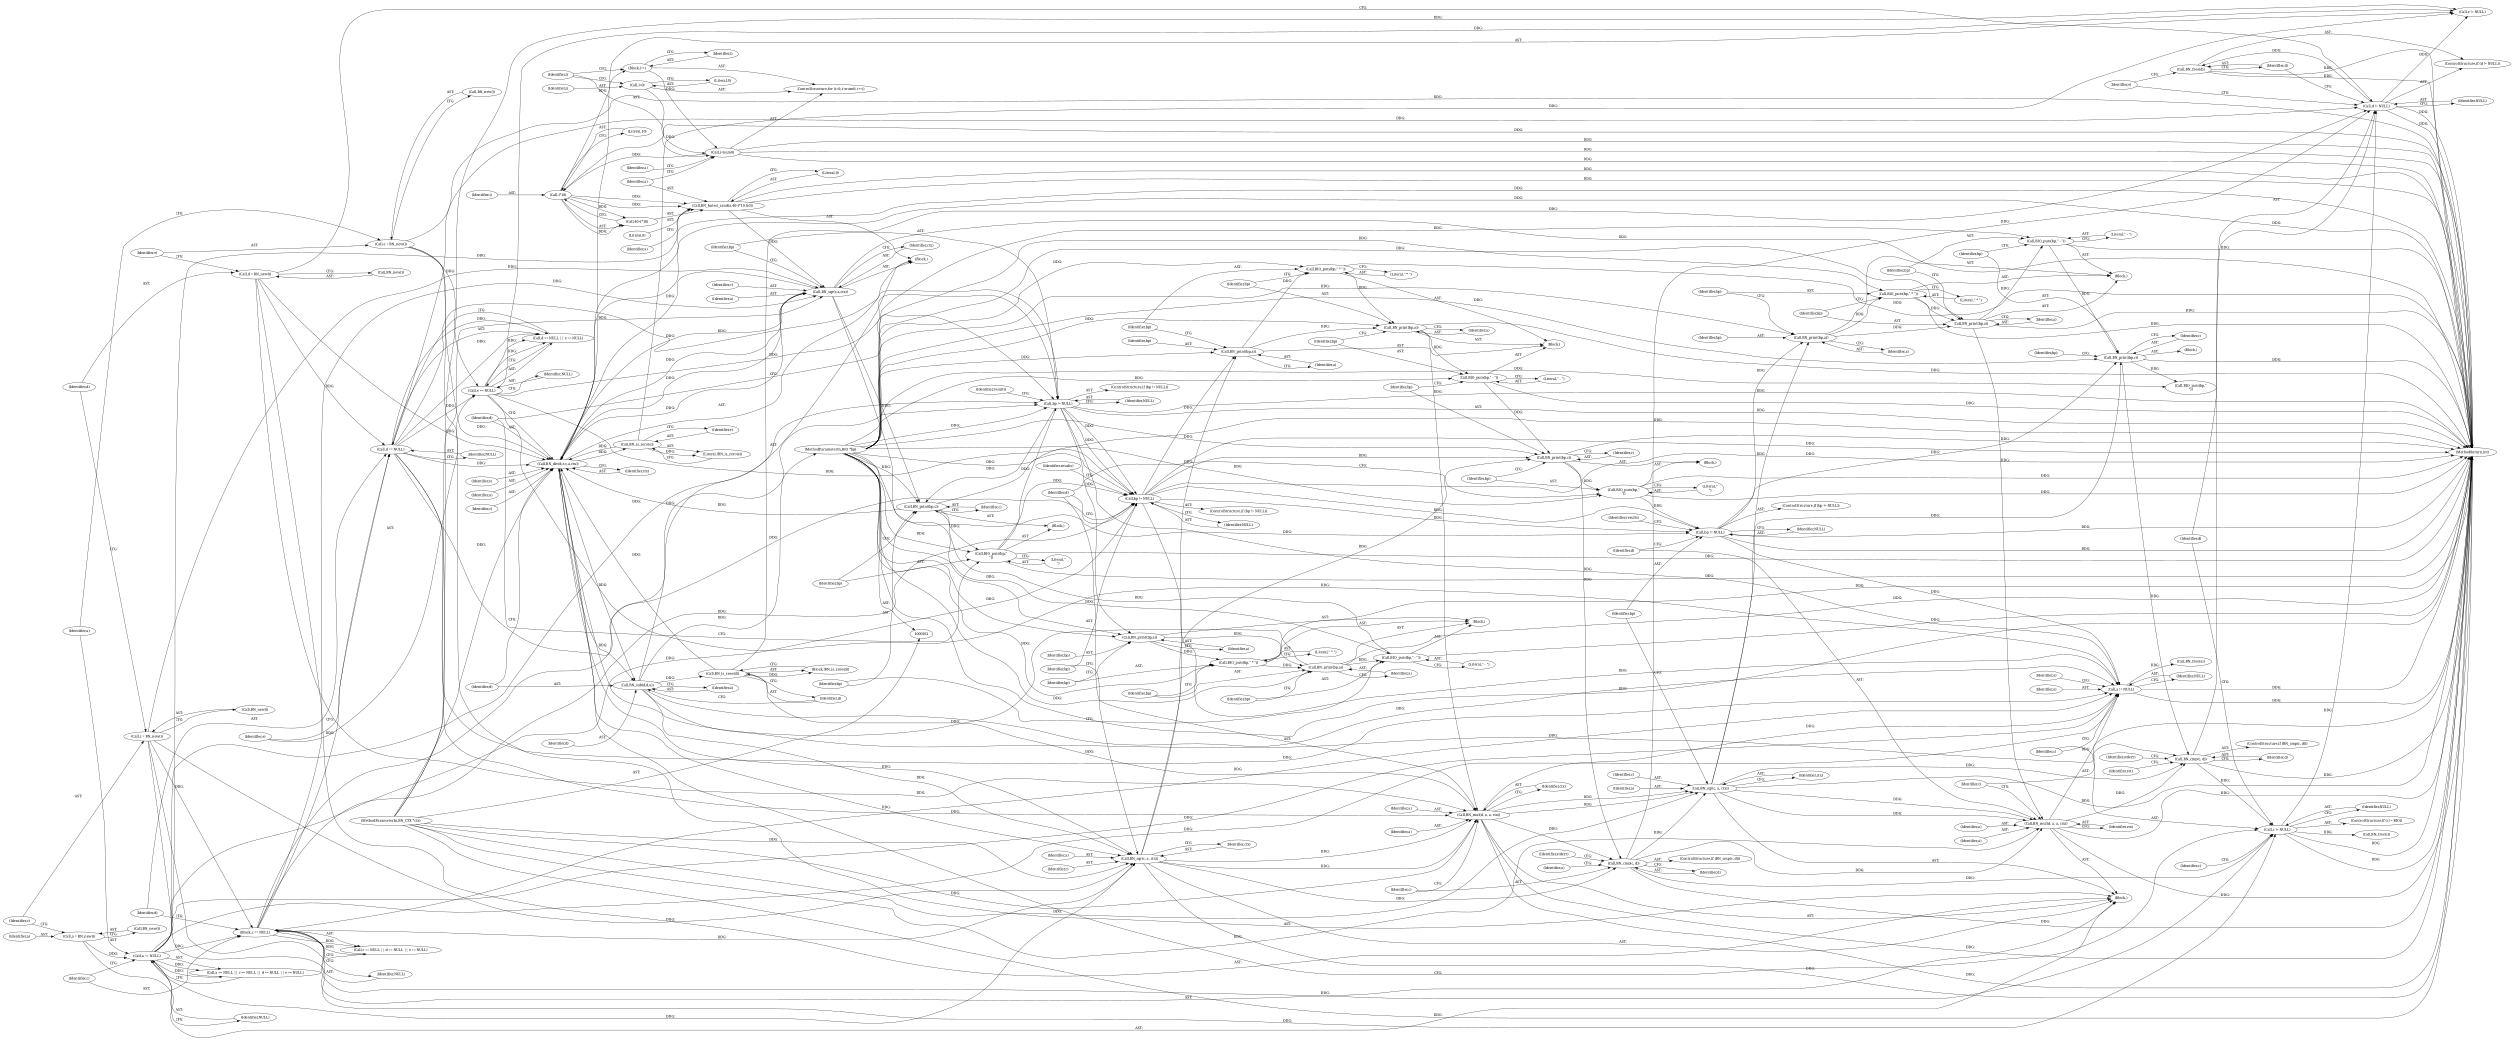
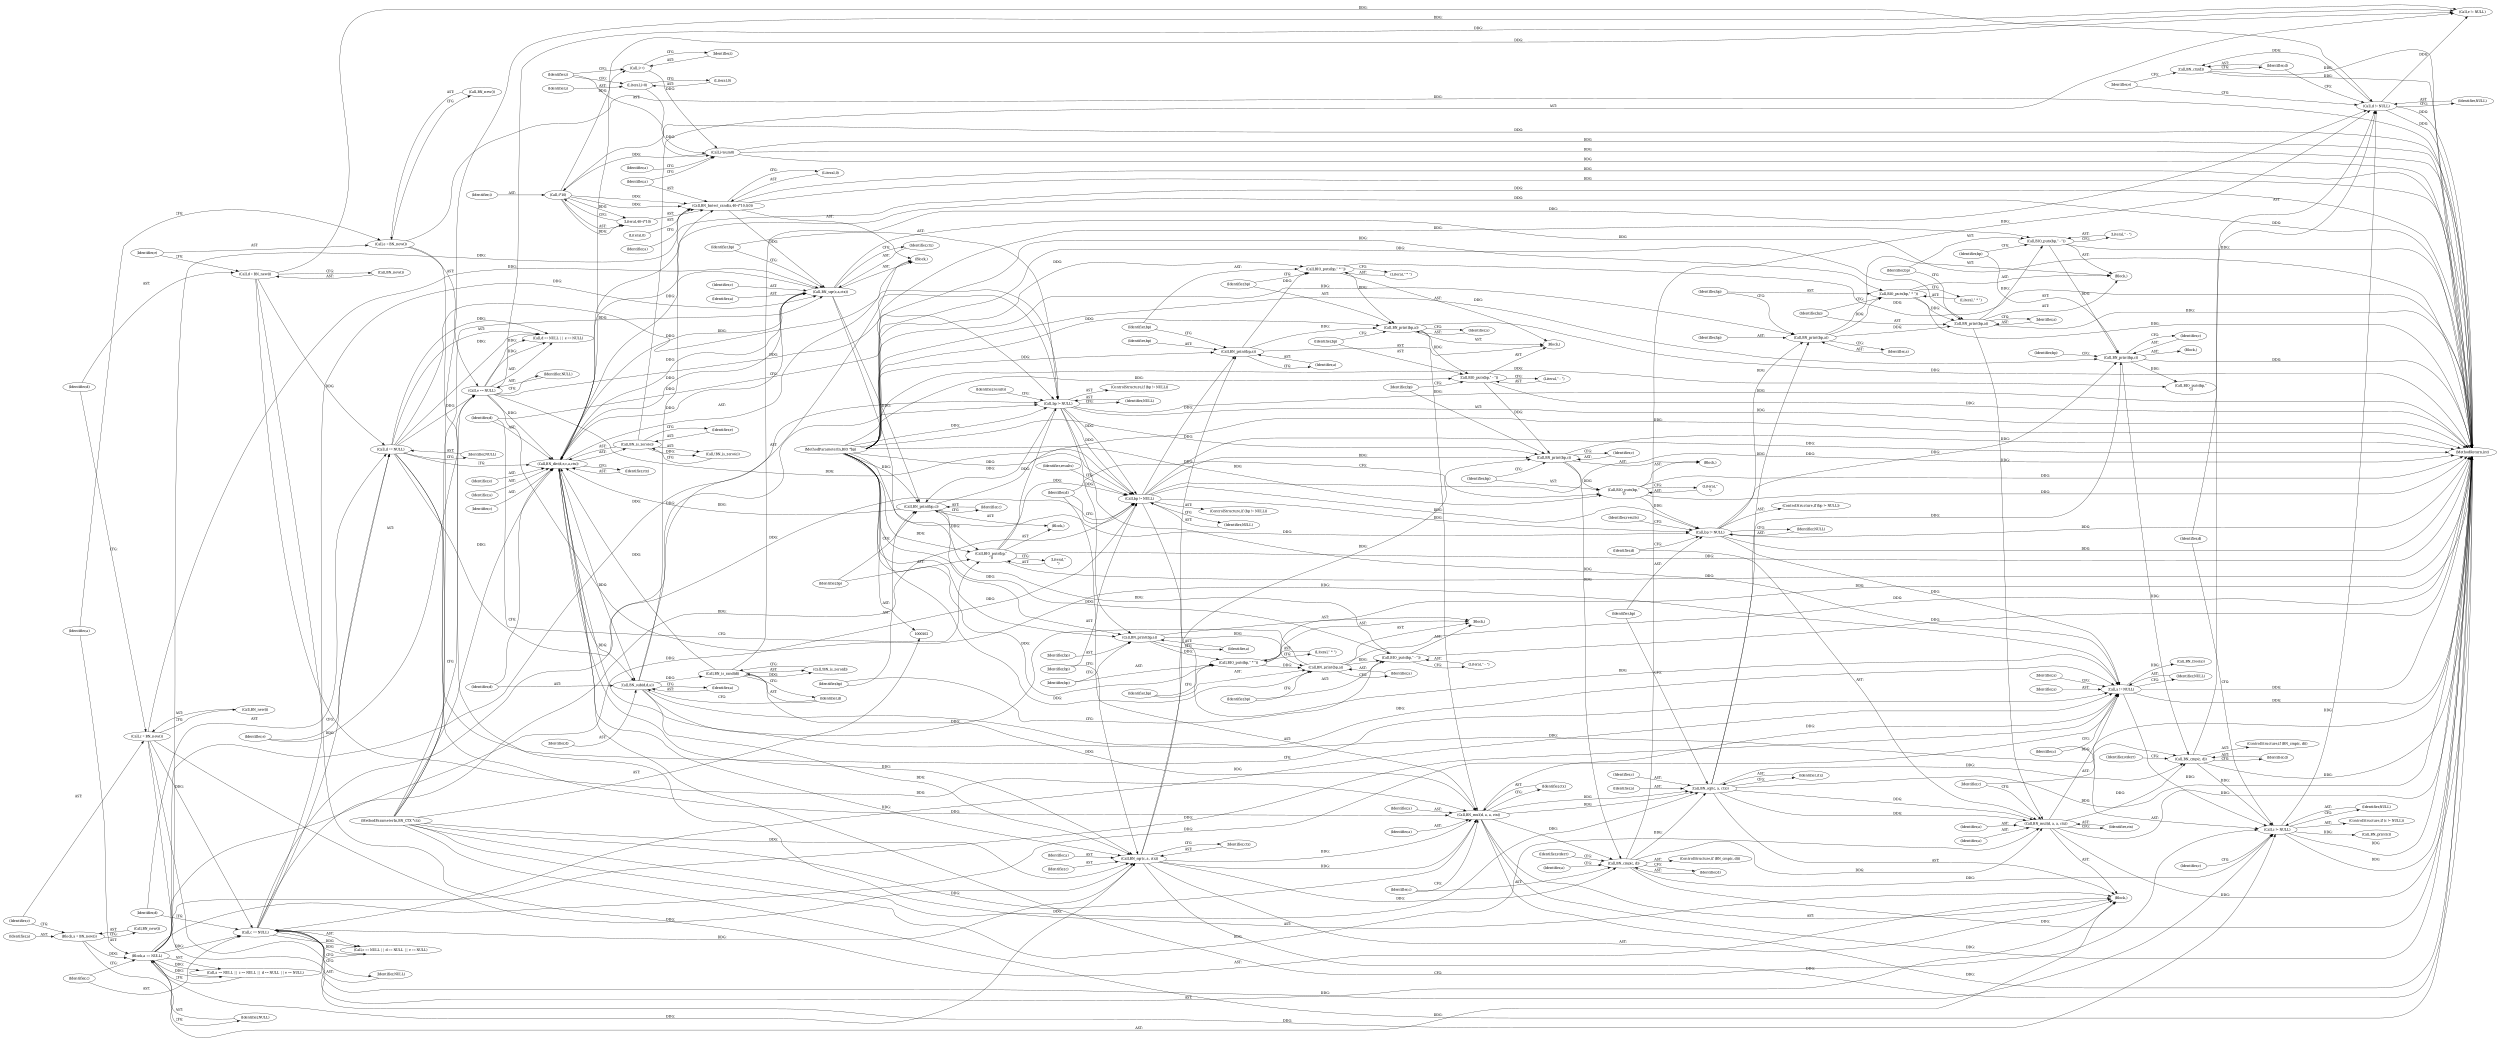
edge "(Call,d = BN_new())" -> "(Call,d != NULL)": label "CFG: " -> "DDG: "
edge "(Call,BN_div(d,e,c,a,ctx))" -> "(Call,e != NULL)": label "AST: " -> "DDG: "
node "(ControlStructure,if (d != NULL))": removed
node "(Block,i++)": label "(Block,i++)" -> "(Call,i++)"
node "(Call,BN_free(d))": label "(Call,BN_free(d))" -> "(Call,BN_ctx(d))"
node "(Call,i=0)": label "(Call,i=0)" -> "(Literal,i=0)"
node "(ControlStructure,for (i=0; i<num0; i++))": removed
edge "(Call,BN_is_zero(e))" -> "(Call,e != NULL)": label "DDG: " -> "AST: "
edge "(Call,d == NULL)" -> "(Call,d != NULL)": removed, label "DDG:"
node "(Literal,10)": removed
node "(Call,40+i*10)": label "(Call,40+i*10)" -> "(Literal,40+i*10)"
edge "(Call,e = BN_new())" -> "(Call,e == NULL)": label "DDG: " -> "AST: "
edge "(Call,d == NULL || e == NULL)" -> "(Call,d == NULL)": removed, label "CFG:"
edge "(Call,d == NULL || e == NULL)" -> "(Call,e == NULL)": now "(MethodParameterIn,BN_CTX *ctx)" -> "(Call,e == NULL)"
edge "(Call,e = BN_new())" -> "(Call,BN_div(d,e,c,a,ctx))": removed, label "DDG:"
edge "(Call,d = BN_new())" -> "(Call,BN_div(d,e,c,a,ctx))": removed, label "DDG:"
edge "(Call,e == NULL)" -> "(Call,BN_div(d,e,c,a,ctx))": label "CFG: " -> "DDG: "
edge "(Call,BN_is_zero(e))" -> "(Call,BN_div(d,e,c,a,ctx))": label "DDG: " -> "AST: "
edge "(Call,BN_div(d,e,c,a,ctx))" -> "(Call,BN_is_zero(e))": label "DDG: " -> "AST: "
node "(Literal,!BN_is_zero(e))": label "(Literal,!BN_is_zero(e))" -> "(Call,!BN_is_zero(e))"
edge "(Call,d == NULL)" -> "(Call,BN_div(d,e,c,a,ctx))": label "DDG: " -> "CFG: "
edge "(Call,BN_sub(d,d,a))" -> "(MethodParameterIn,BIO *bp)": now "(Call,BN_sub(d,d,a))" -> "(Call,BN_bntest_rand(a,40+i*10,0,0))"
node "(Block,!BN_is_zero(d))": label "(Block,!BN_is_zero(d))" -> "(Call,!BN_is_zero(d))"
node "(Call,BN_is_zero(d))": label "(Call,BN_is_zero(d))" -> "(Call,BN_is_rand(d))"
edge "(MethodParameterIn,BIO *bp)" -> "(MethodReturn,int)": removed, label "DDG:"
edge "(Call,d == NULL)" -> "(Call,a != NULL)": label "DDG: " -> "CFG: "
node "(Identifier,ret)": removed
edge "(Call,a != NULL)" -> "(Call,c != NULL)": added, label "DDG:"
node "(ControlStructure,if (c != BIO))": label "(ControlStructure,if (c != BIO))" -> "(ControlStructure,if (c != NULL))"
node "(Call,BN_free(c))": label "(Call,BN_free(c))" -> "(Call,BN_print(c))"
node "(Block,c == NULL)": label "(Block,c == NULL)" -> "(Call,c == NULL)"
node "(Call,a = BN_new())": label "(Call,a = BN_new())" -> "(Block,a = BN_new())"
node "(Call,a == NULL)": label "(Call,a == NULL)" -> "(Block,a == NULL)"
